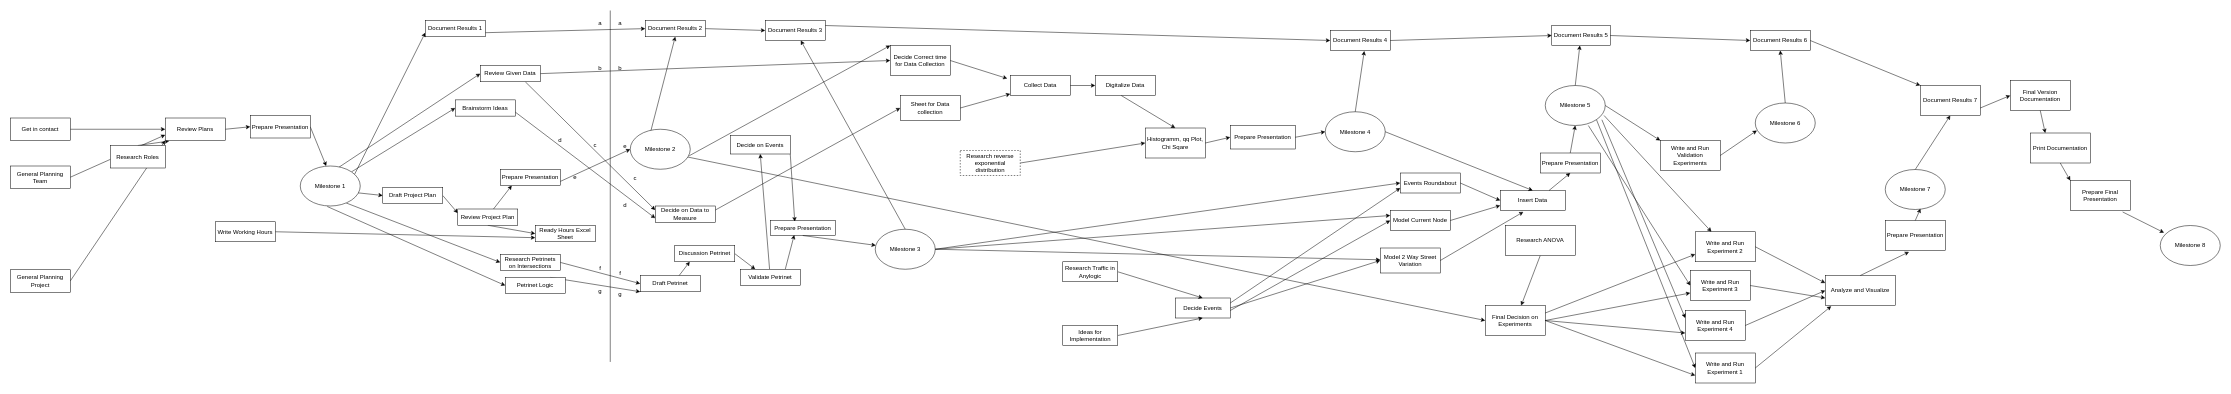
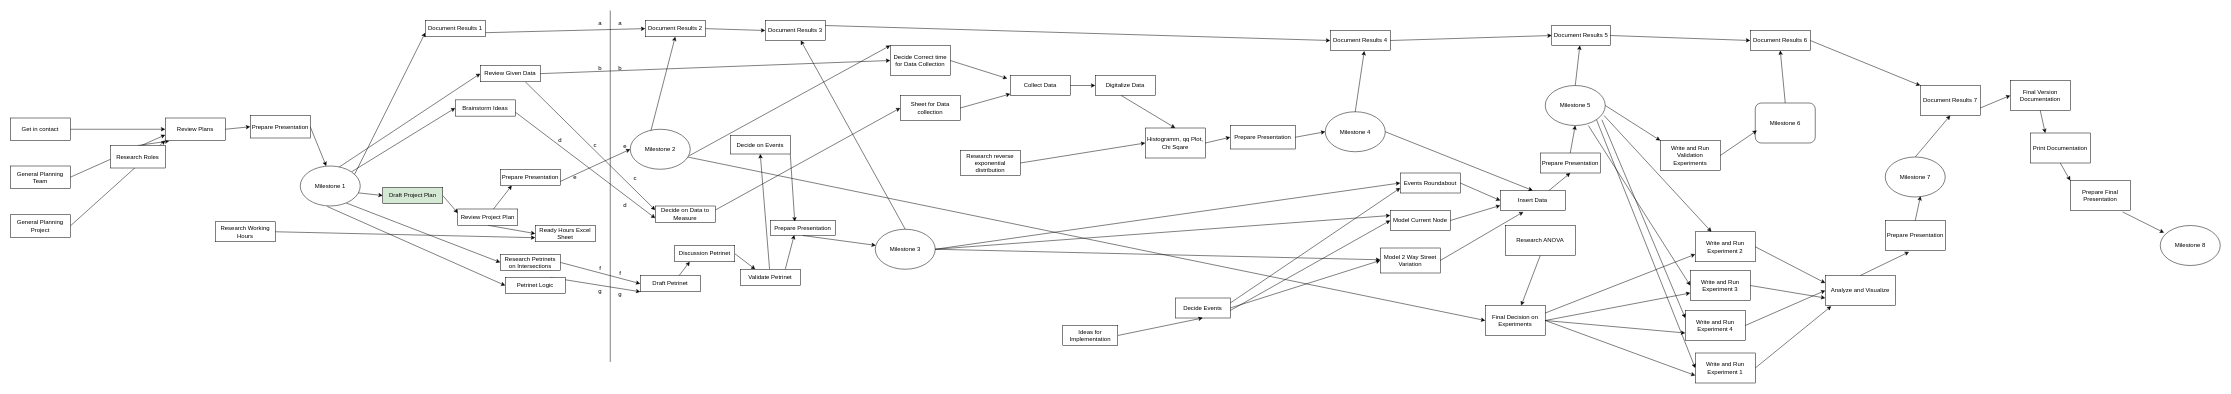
node "Milestone 6": shape ellipse -> rounded rectangle
node "Research reverse exponential distribution": style dashed -> solid
node "Milestone 7": moved (1915, 189) -> (1915, 177)
node "Draft Project Plan": fillcolor #ffffff -> #d5e8d4
node "Write Working Hours": label "Write Working Hours" -> "Research Working Hours"
node "Research Traffic in Anylogic": removed
node "General Planning Project": moved (40, 281) -> (40, 226)
edge "Research Traffic in Anylogic" -> "Decide Events": removed
